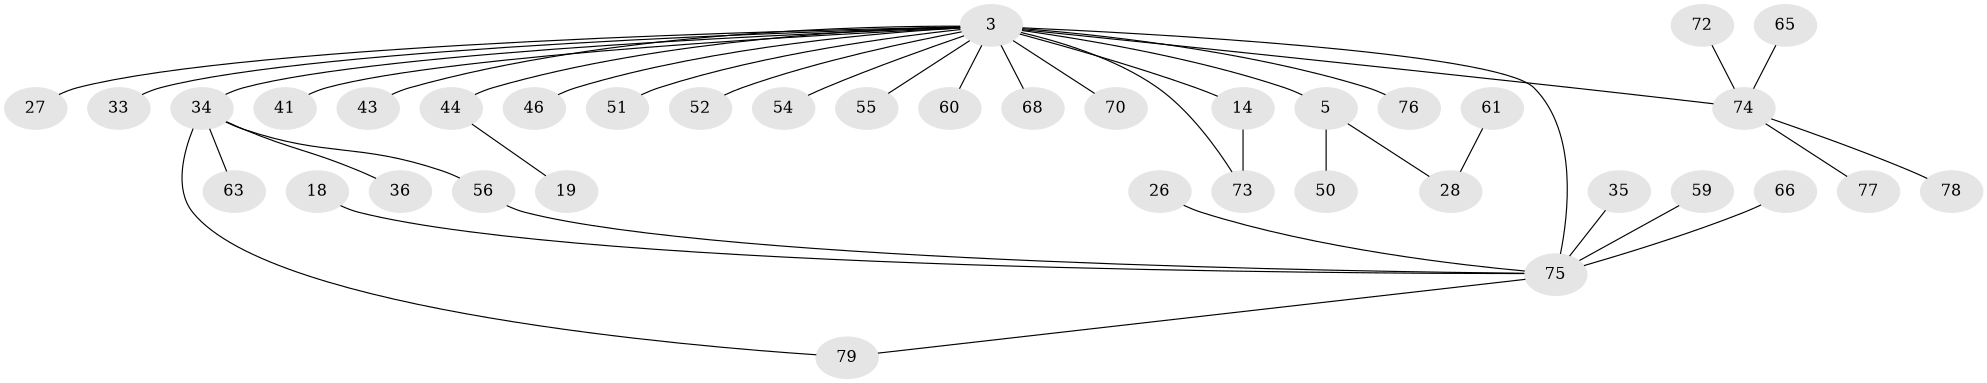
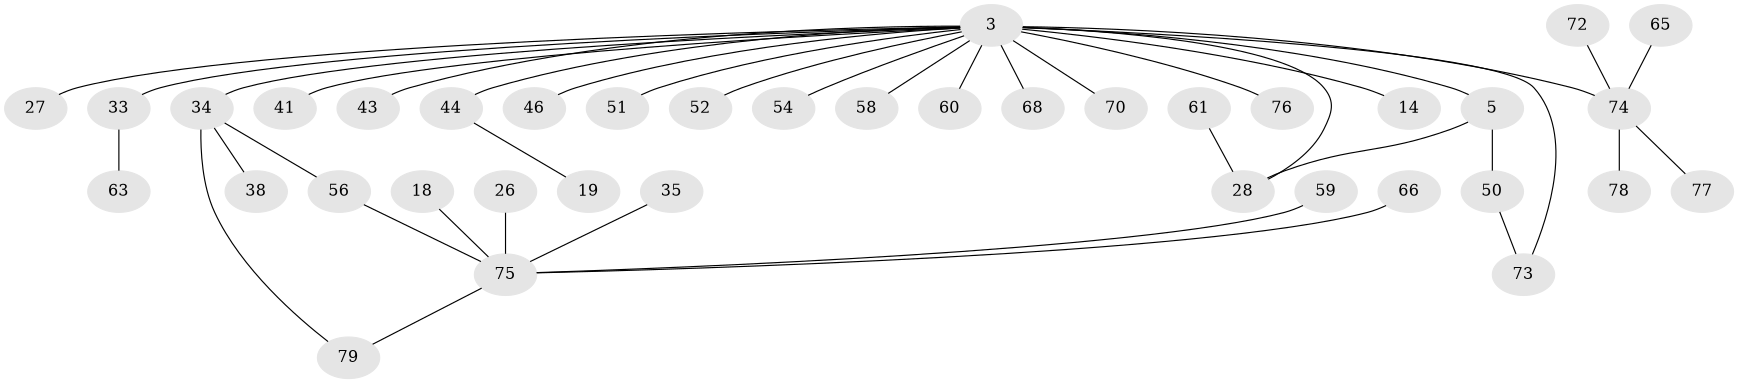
edge "3" -- "75": now "3" -- "28"
node "55": label "55" -> "58"
edge "34" -- "63": now "33" -- "63"
edge "14" -- "73": now "50" -- "73"
node "36": label "36" -> "38"
